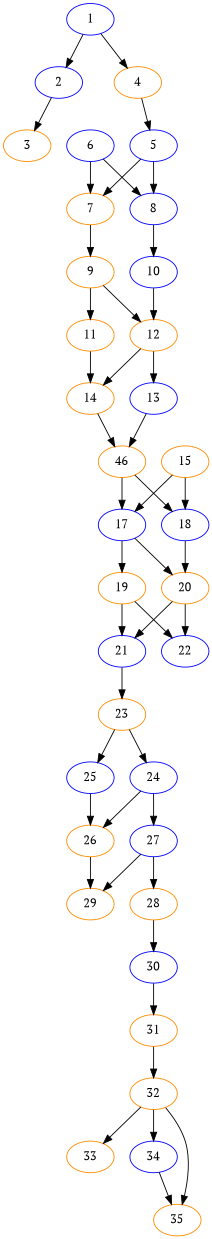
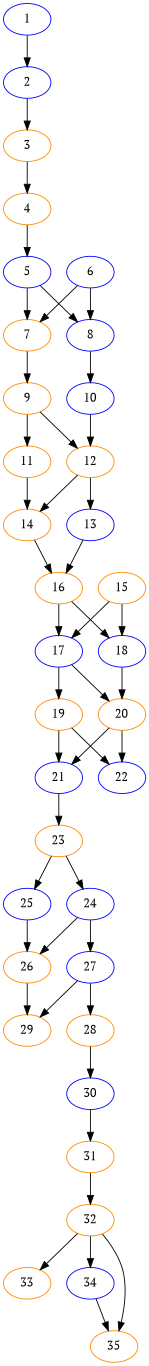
edge "1" -> "4": now "3" -> "4"
node "46": label "46" -> "16"
